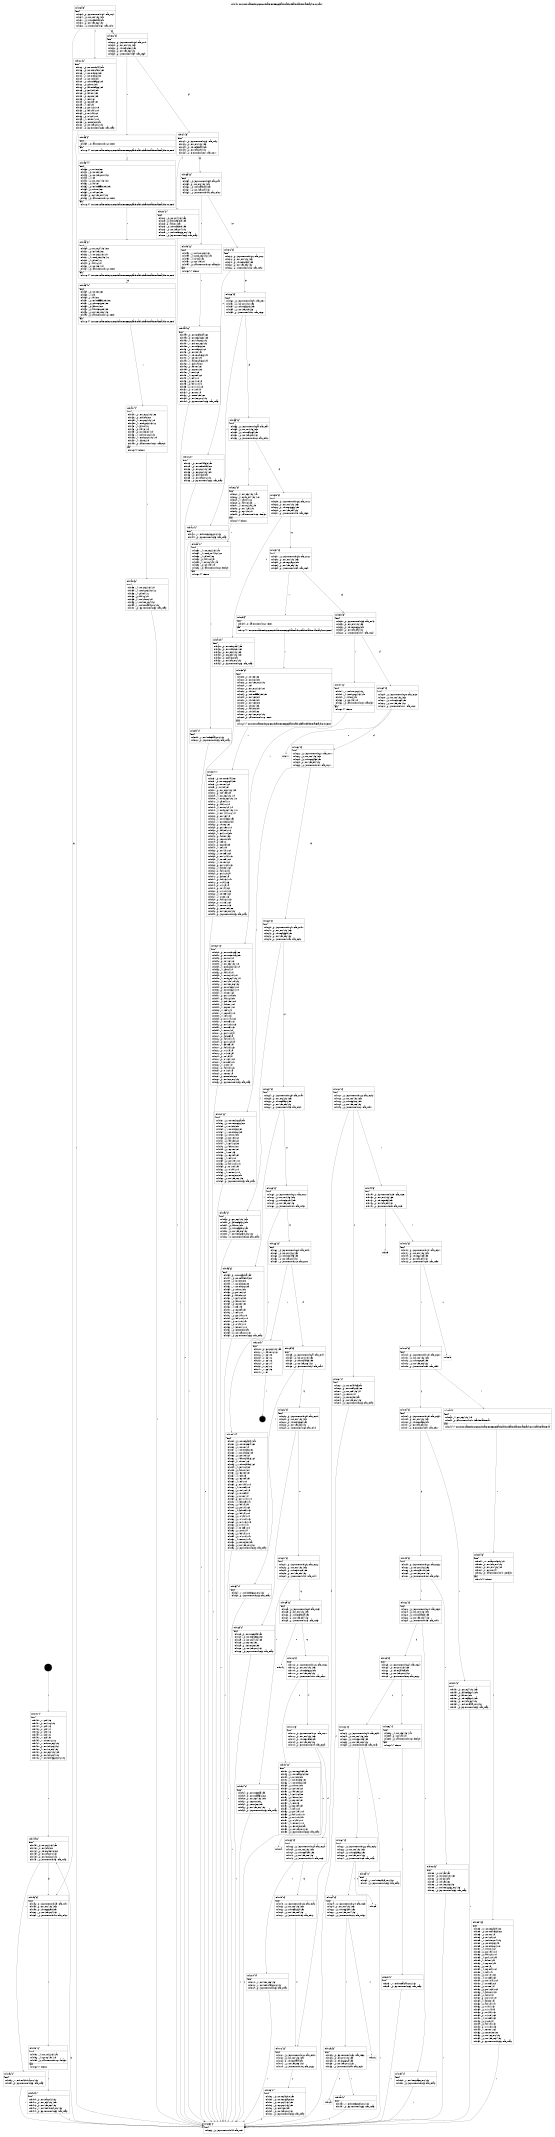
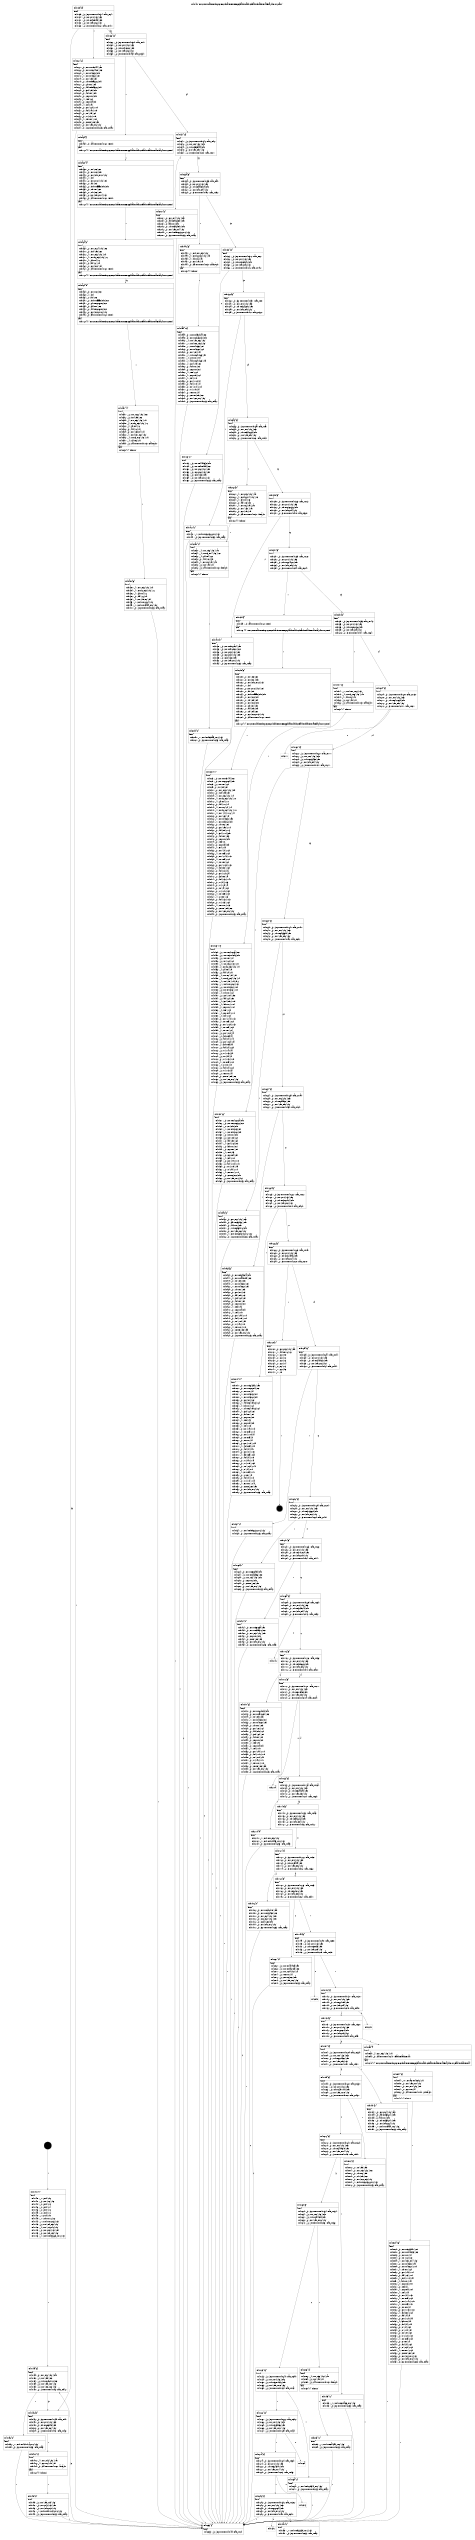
edge "0x401780 [25]" -> "0x401767 [25]": reversed
edge "0x401da0 [12]" -> "0x402255 [5]": now "0x401893 [25]" -> "0x402255 [5]"
